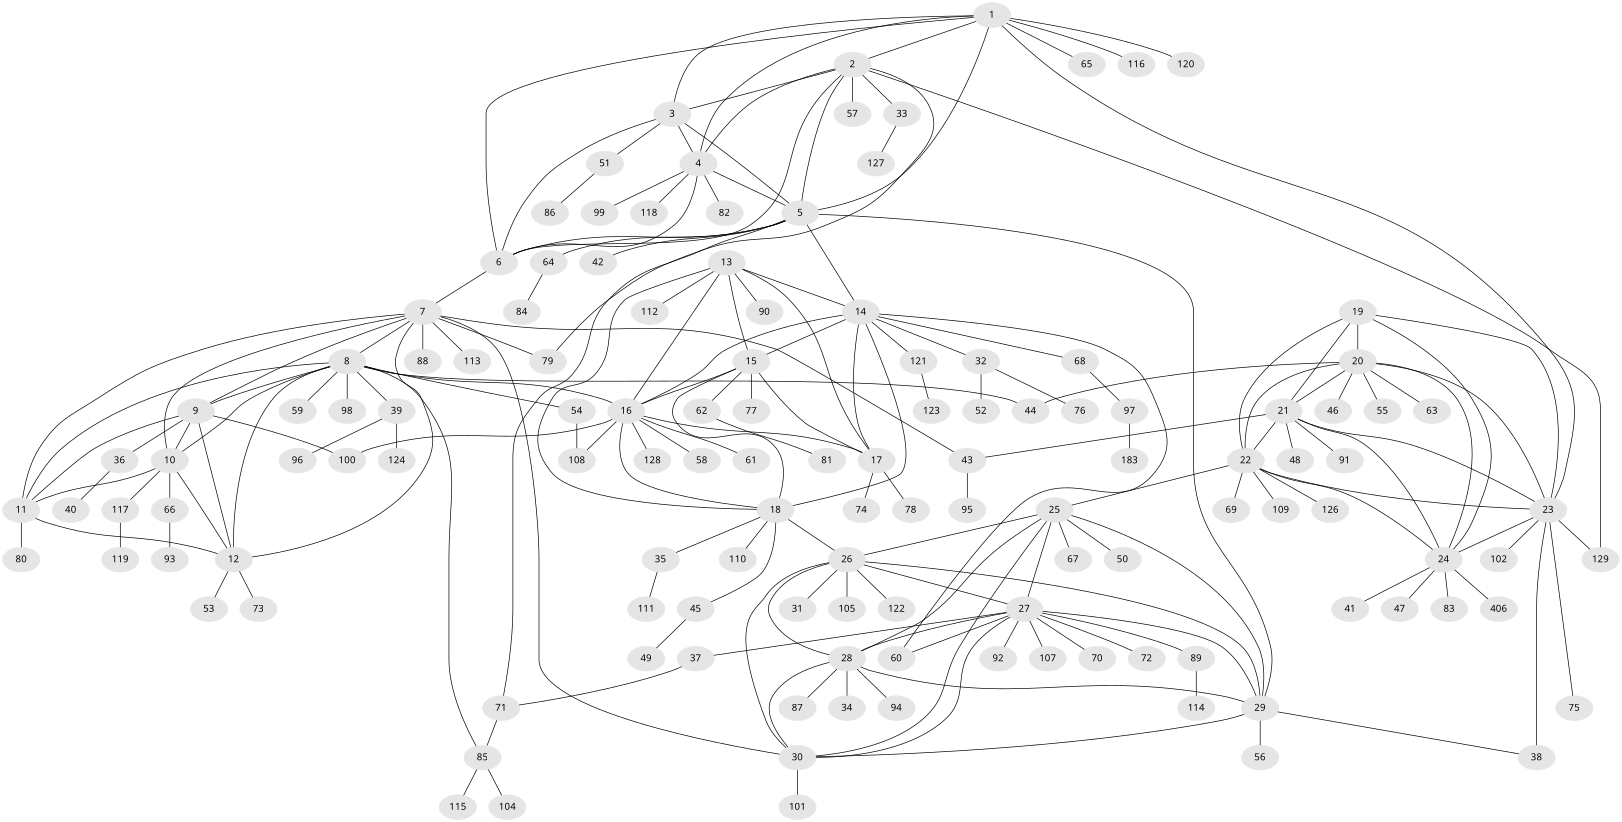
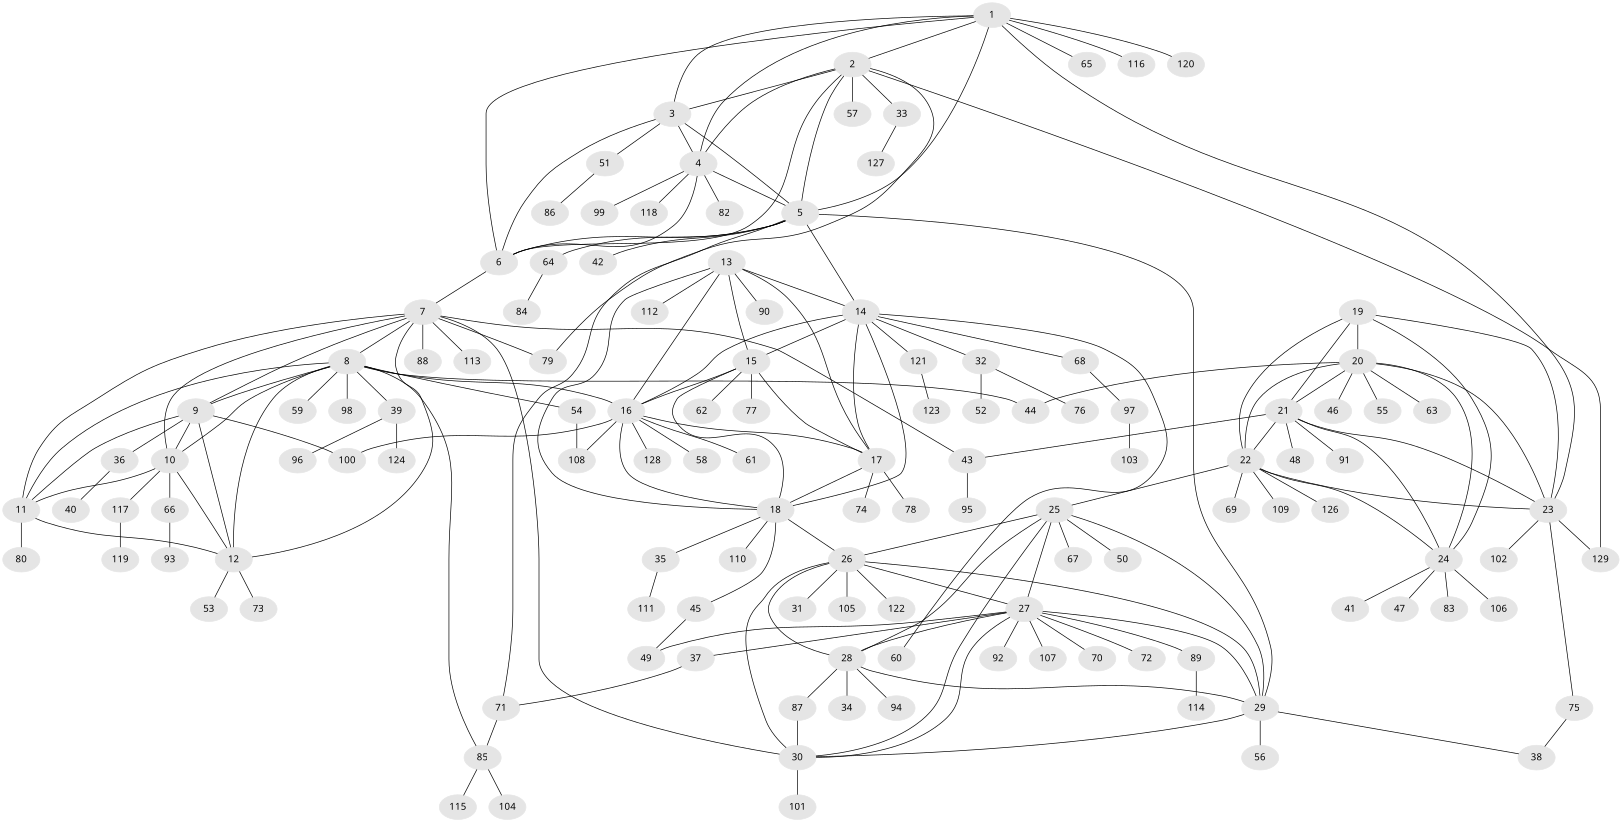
node "81": removed
node "183": label "183" -> "103"
edge "17" -- "18": added
edge "23" -- "24": removed
node "406": label "406" -> "106"
edge "27" -- "60": now "27" -- "49"
edge "23" -- "38": now "75" -- "38"
edge "28" -- "30": now "87" -- "30"
